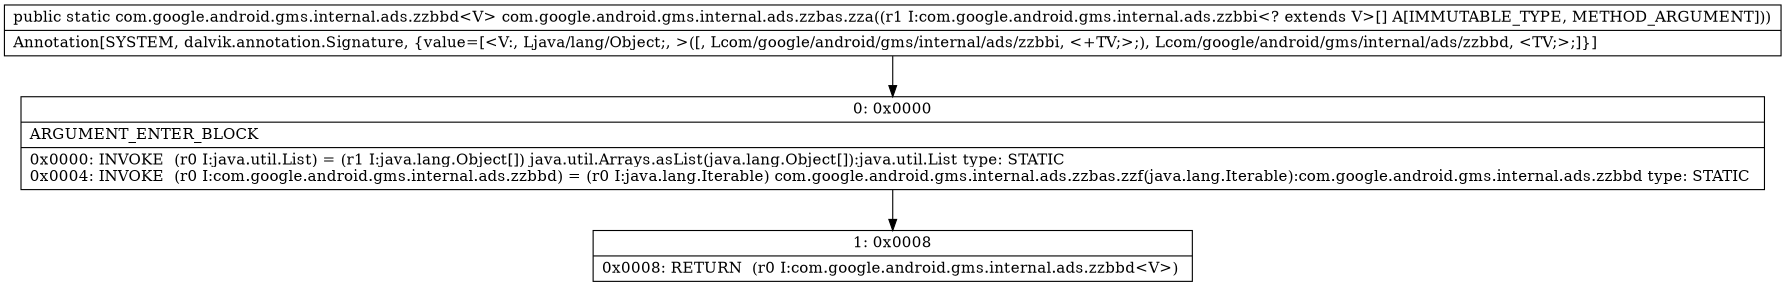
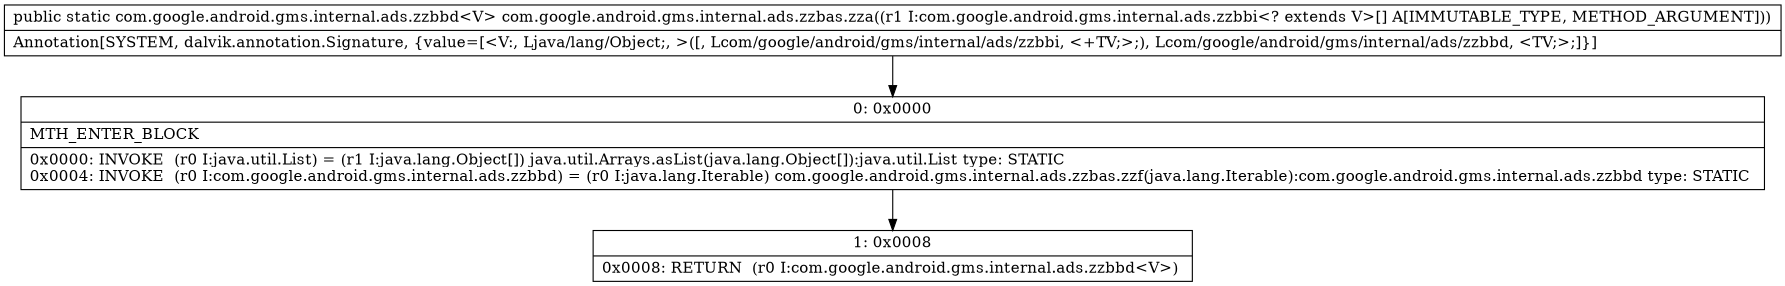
node "0: 0x0000": text "ARGUMENT_ENTER_BLOCK" -> "MTH_ENTER_BLOCK"
